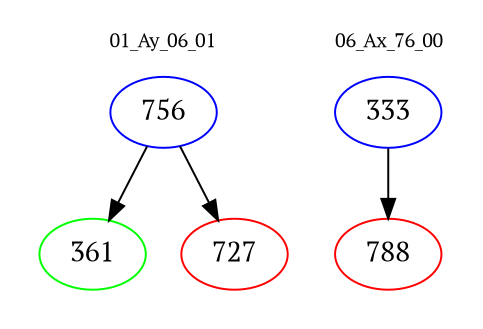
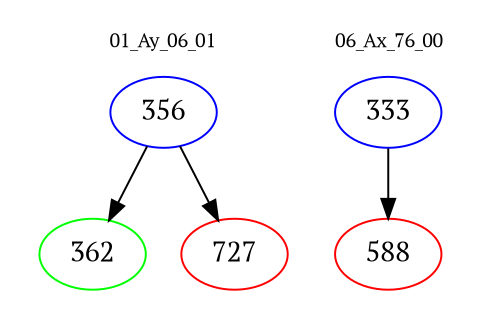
node "756": label "756" -> "356"
node "361": label "361" -> "362"
node "788": label "788" -> "588"
